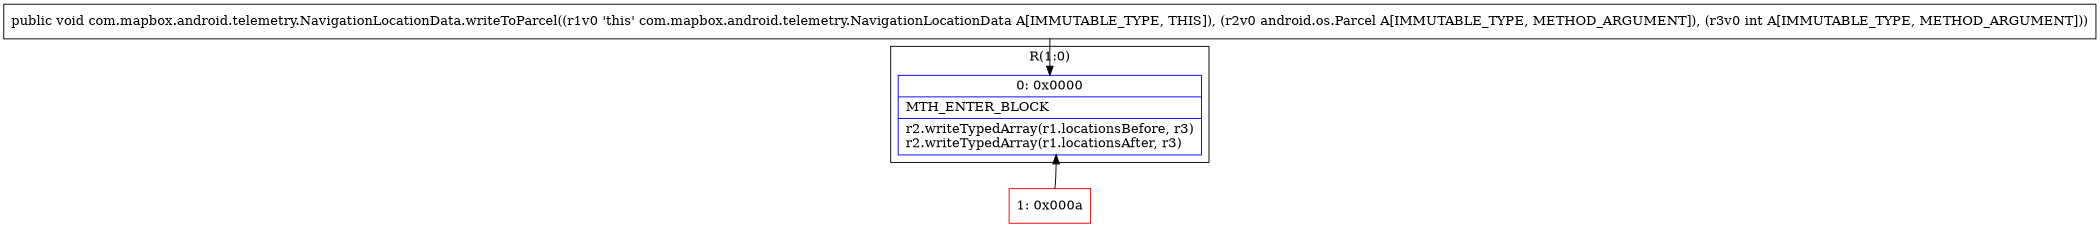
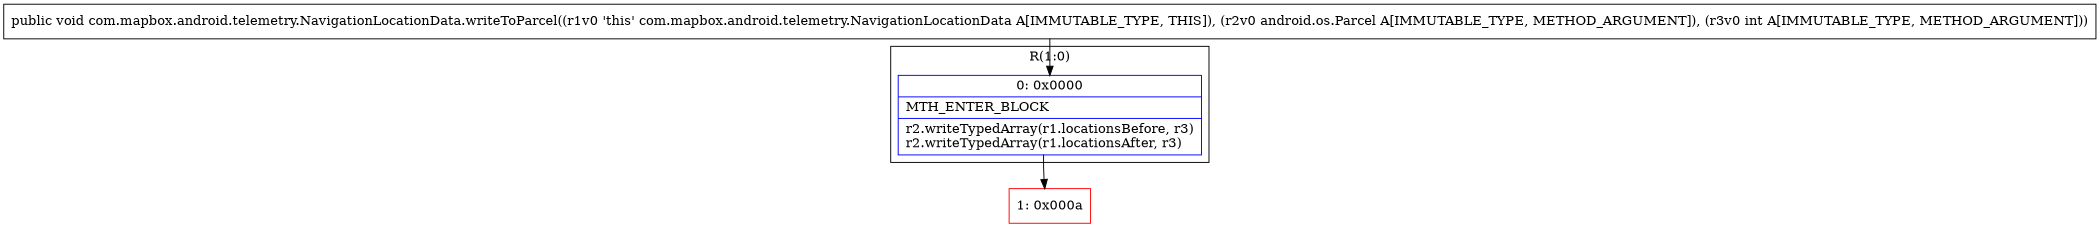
edge "1: 0x000a" -> "0: 0x0000": reversed
